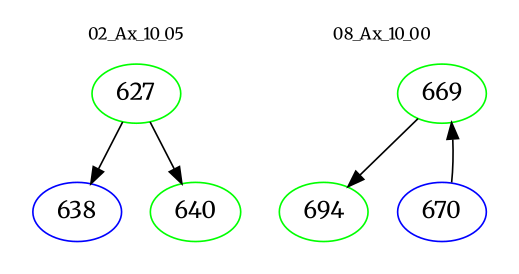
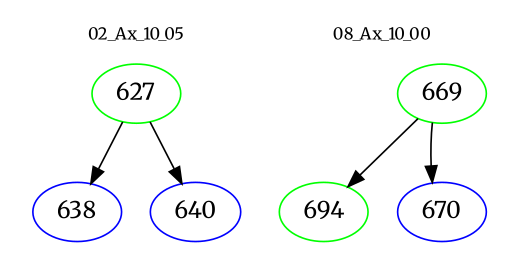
edge "670" -> "669": reversed
node "640": color green -> blue
